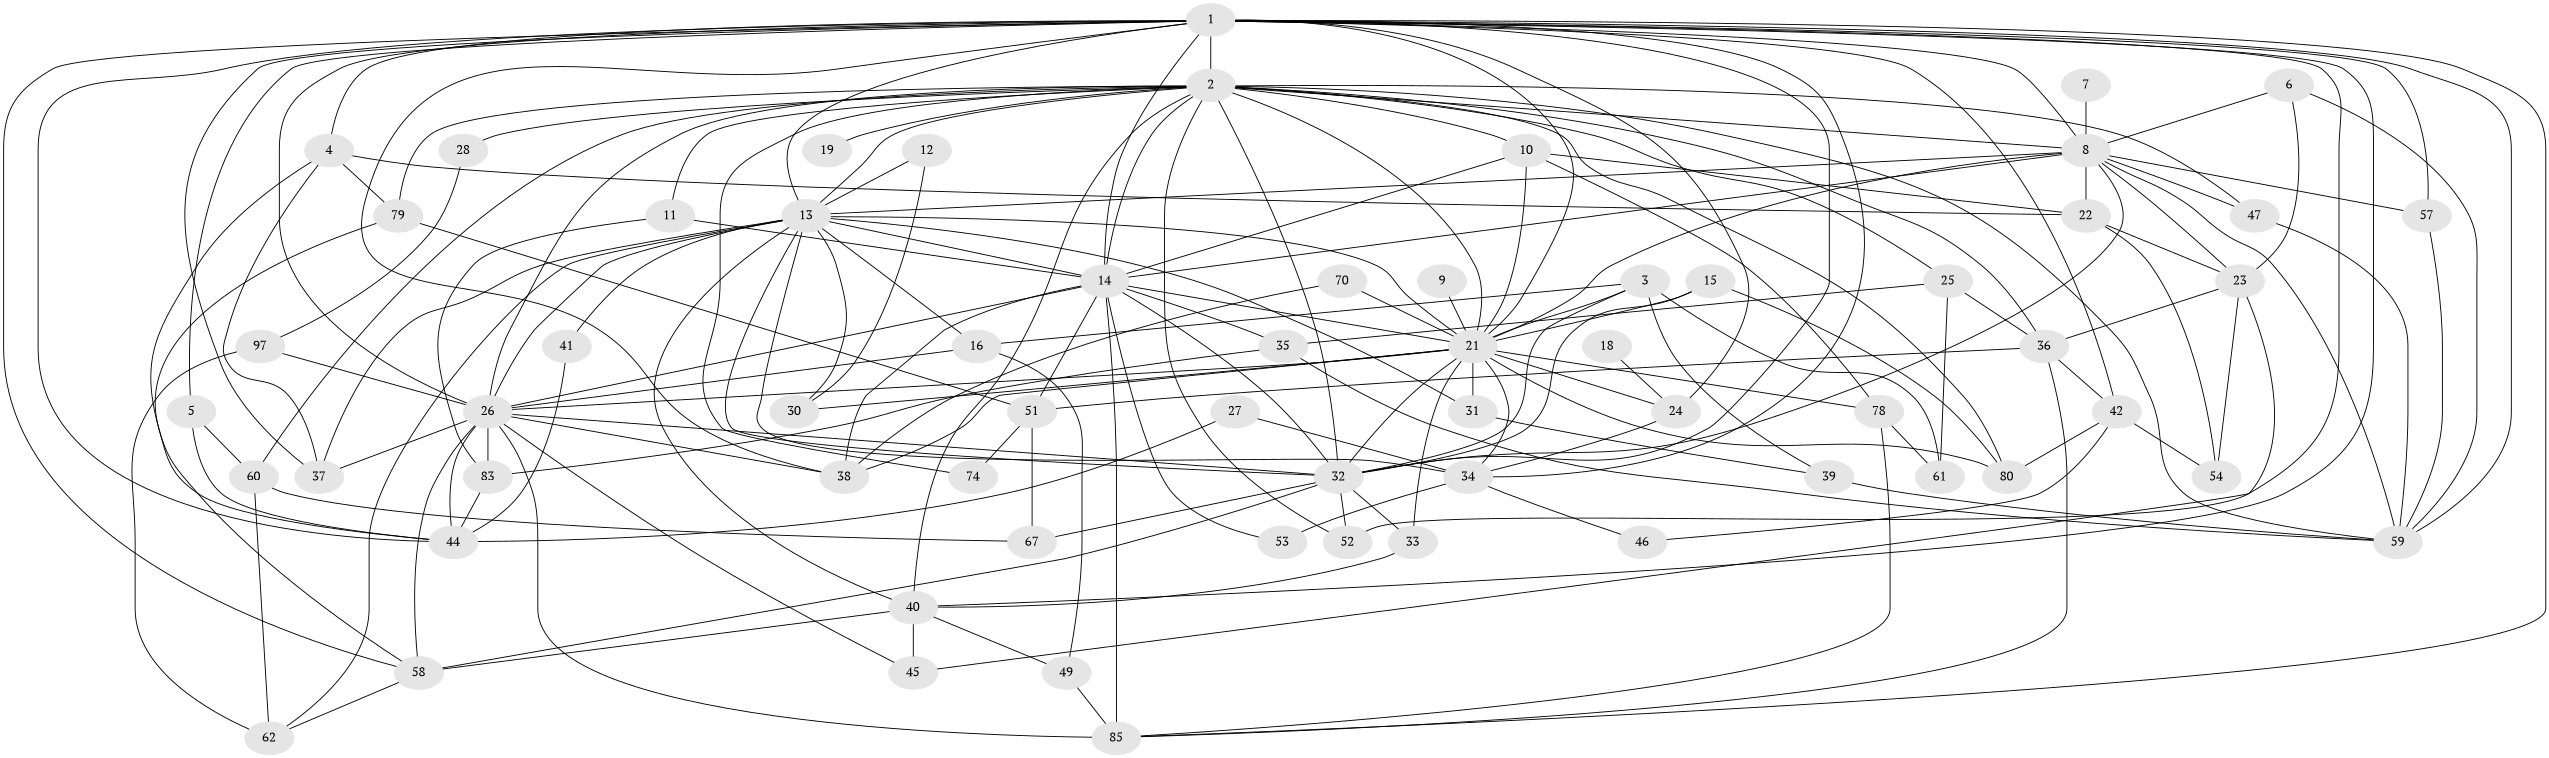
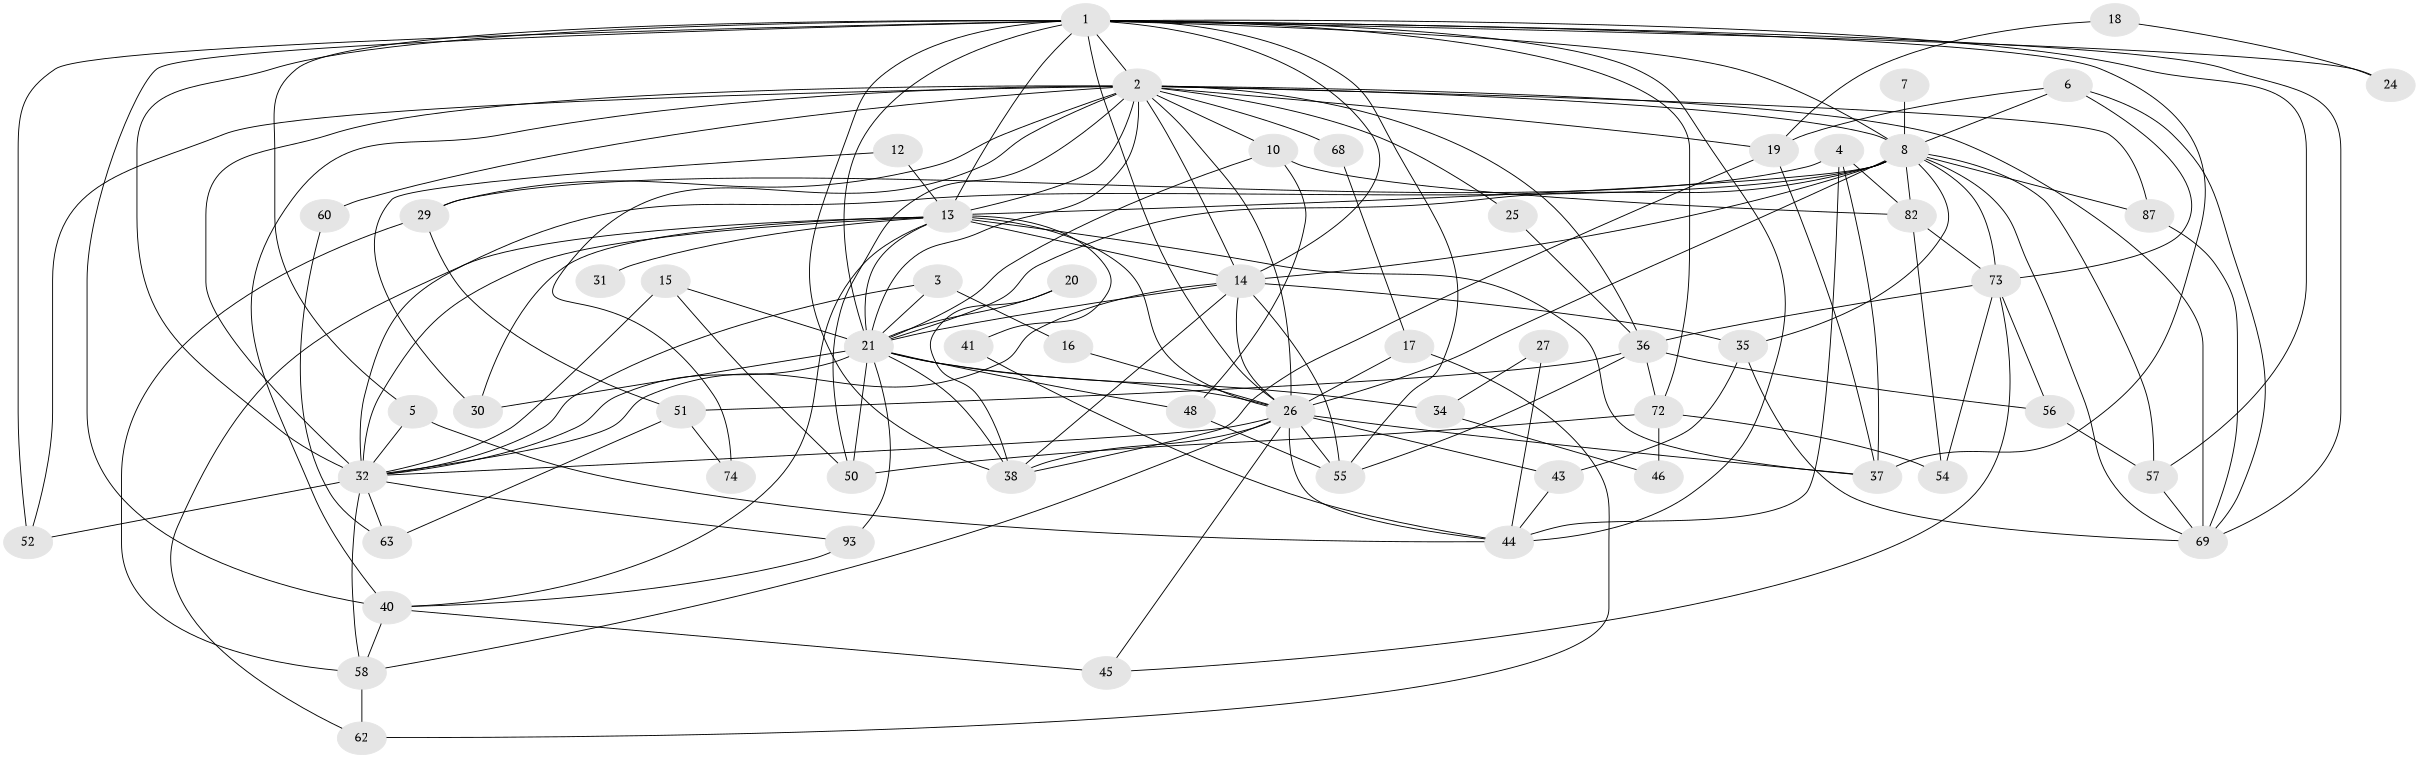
edge "1" -- "4": removed
edge "1" -- "58": removed
edge "18" -- "19": added
edge "6" -- "19": added
edge "1" -- "34": removed
node "28": label "28" -> "68"
node "79": label "79" -> "29"
node "11": removed
edge "10" -- "14": removed
node "22": label "22" -> "82"
node "47": label "47" -> "87"
edge "13" -- "16": removed
node "70": label "70" -> "20"
node "9": removed
node "23": label "23" -> "73"
edge "8" -- "26": added
edge "25" -- "35": now "8" -- "35"
edge "19" -- "38": added
edge "19" -- "37": added
edge "14" -- "51": removed
node "97": label "97" -> "17"
edge "21" -- "24": removed
edge "21" -- "31": removed
node "78": label "78" -> "48"
node "56": added
node "42": label "42" -> "72"
edge "5" -- "60": now "5" -- "32"
edge "24" -- "34": removed
edge "13" -- "34": removed
node "83": label "83" -> "43"
node "39": removed
node "61": removed
node "80": label "80" -> "50"
node "67": label "67" -> "63"
node "53": removed
node "33": label "33" -> "93"
node "59": label "59" -> "69"
edge "60" -- "62": removed
node "49": removed
node "85": label "85" -> "55"
